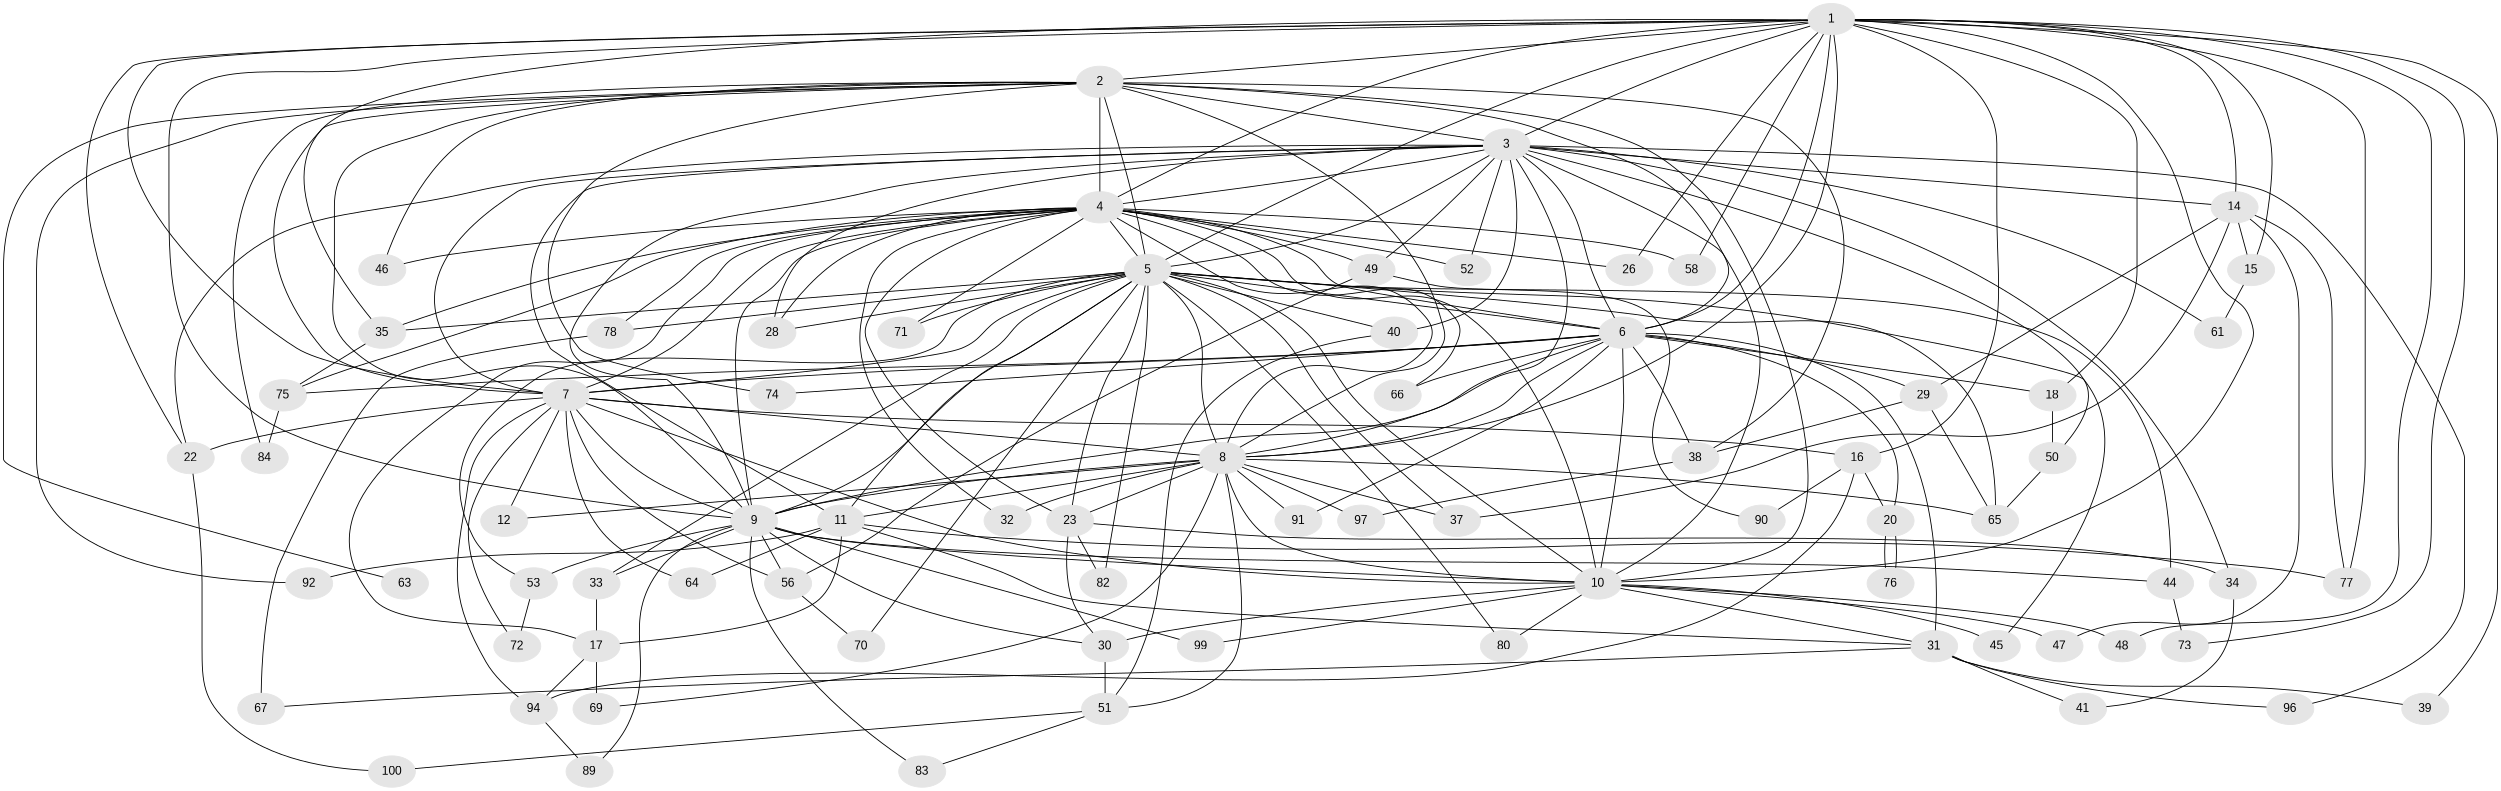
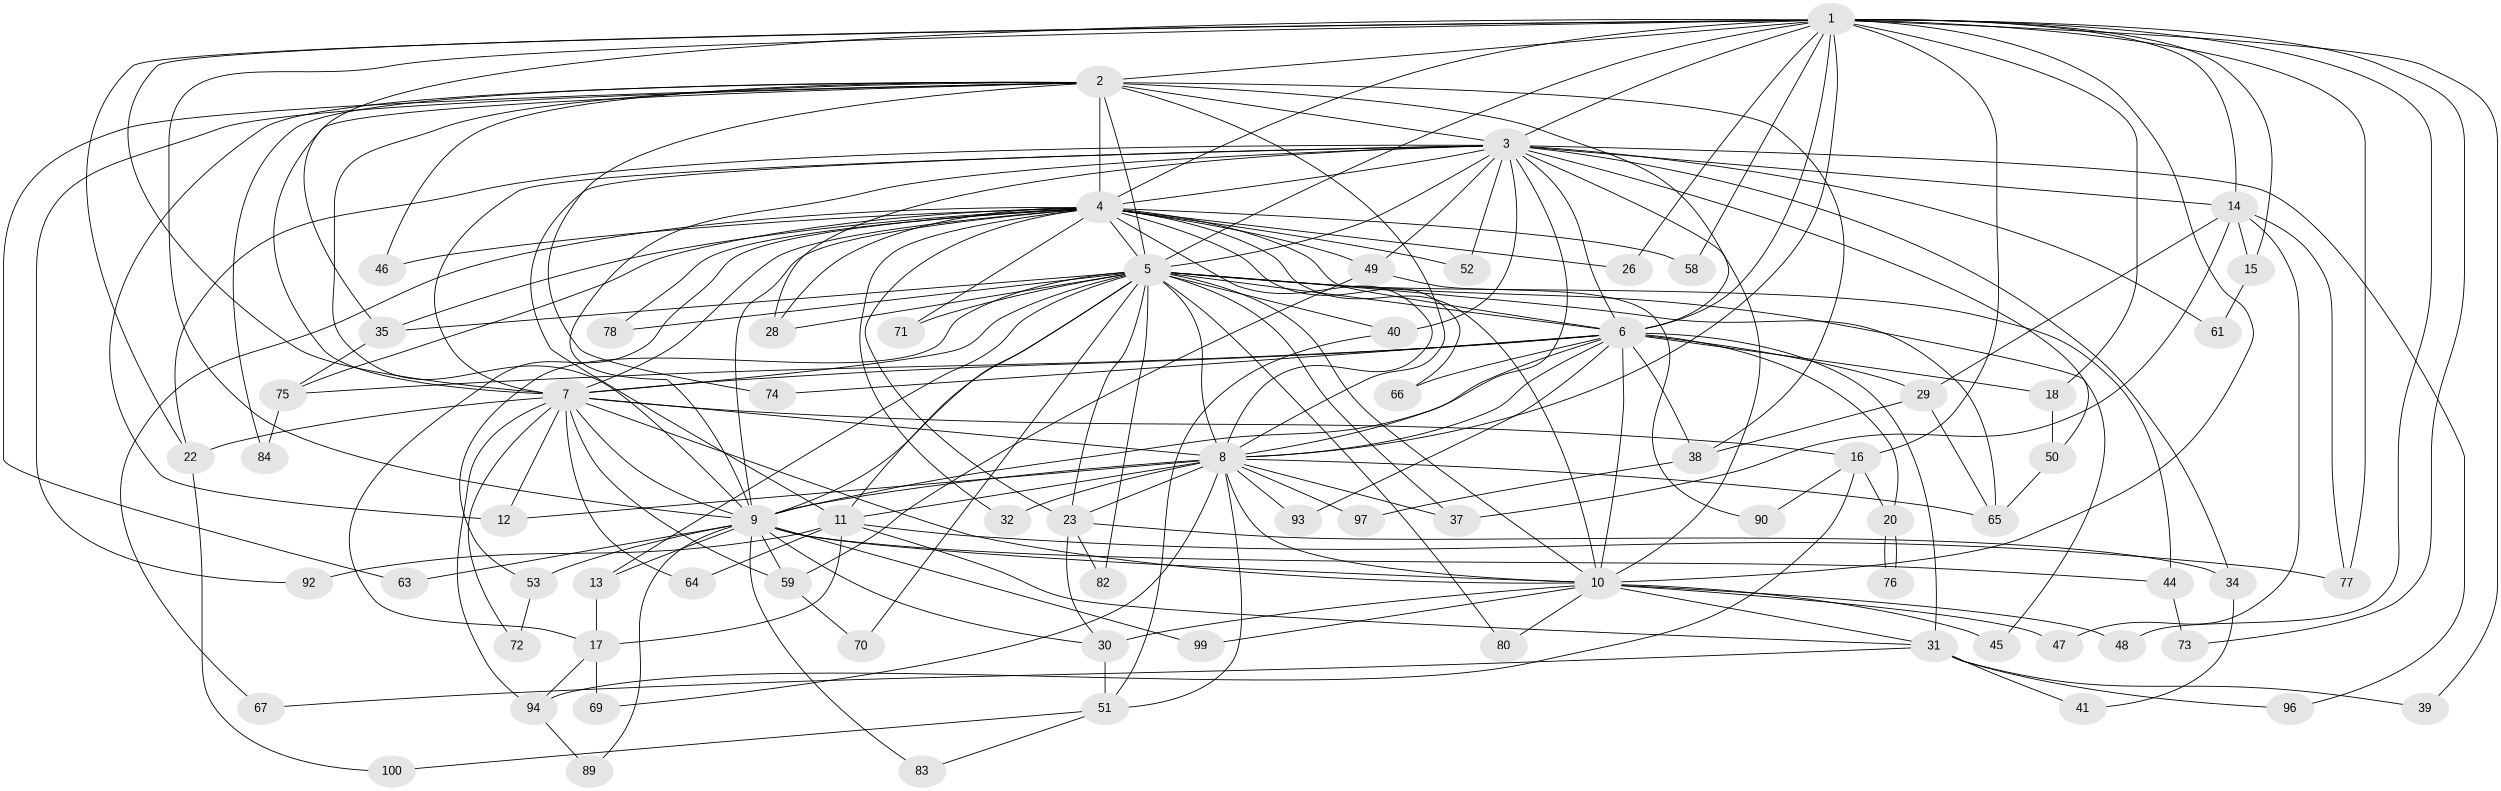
edge "2" -- "10": now "2" -- "12"
edge "78" -- "67": now "4" -- "67"
node "91": label "91" -> "93"
edge "9" -- "63": added
node "33": label "33" -> "13"
node "56": label "56" -> "59"
